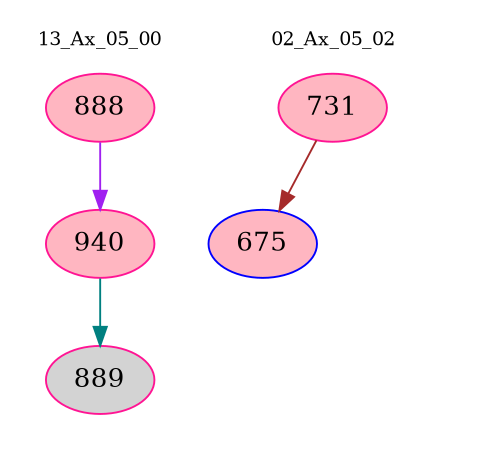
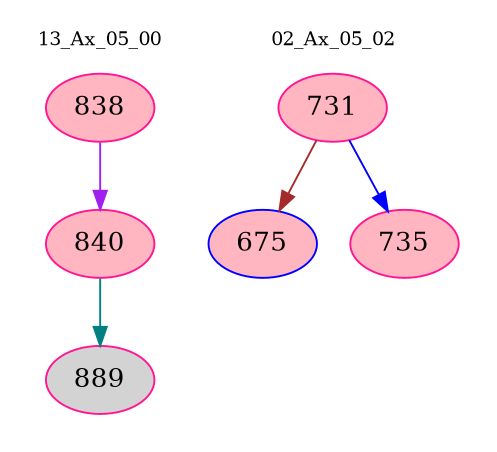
node "888": label "888" -> "838"
node "940": label "940" -> "840"
node "735": added
